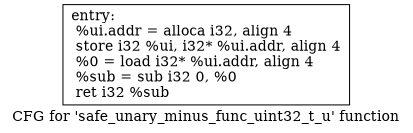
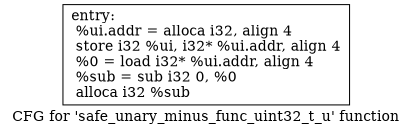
node "entry:": text "ret i32 %sub" -> "alloca i32 %sub"
